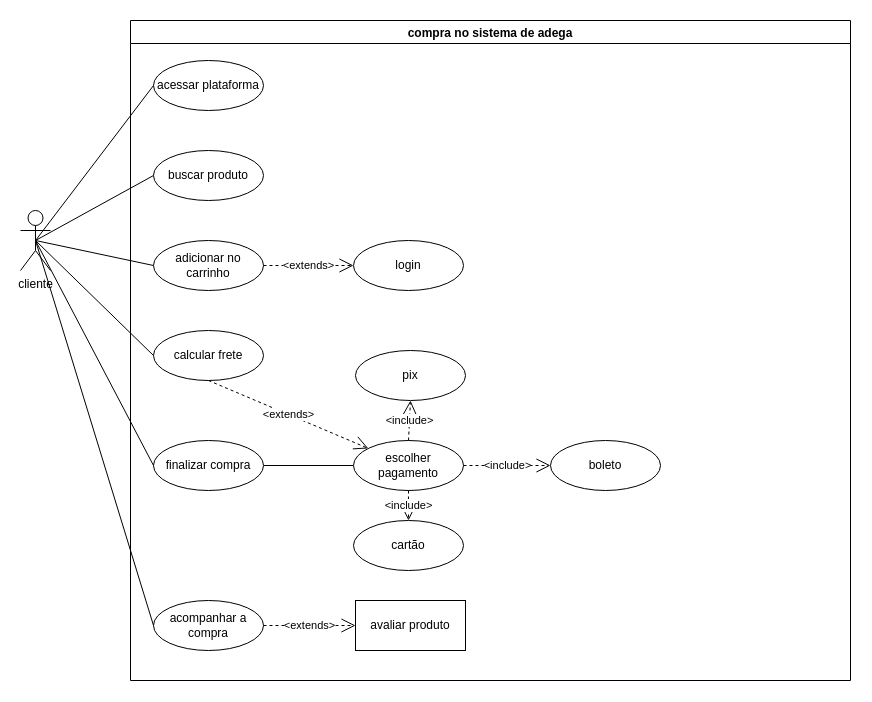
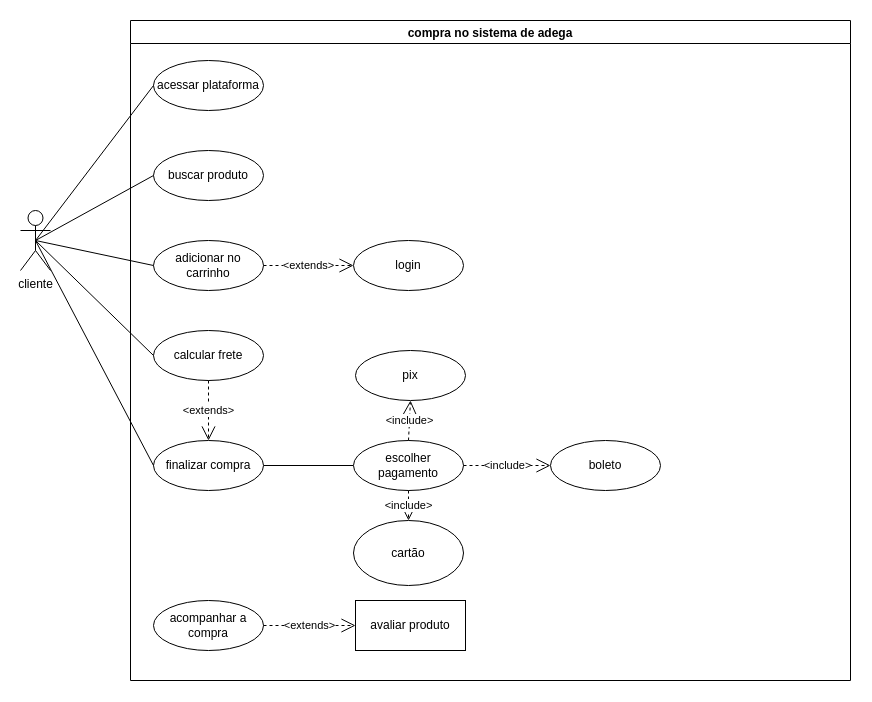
edge "cliente" -- "acompanhar a compra": removed
edge "calcular frete" -> "escolher pagamento": now "calcular frete" -> "finalizar compra"
node "cartão": size 110x50 -> 110x65
